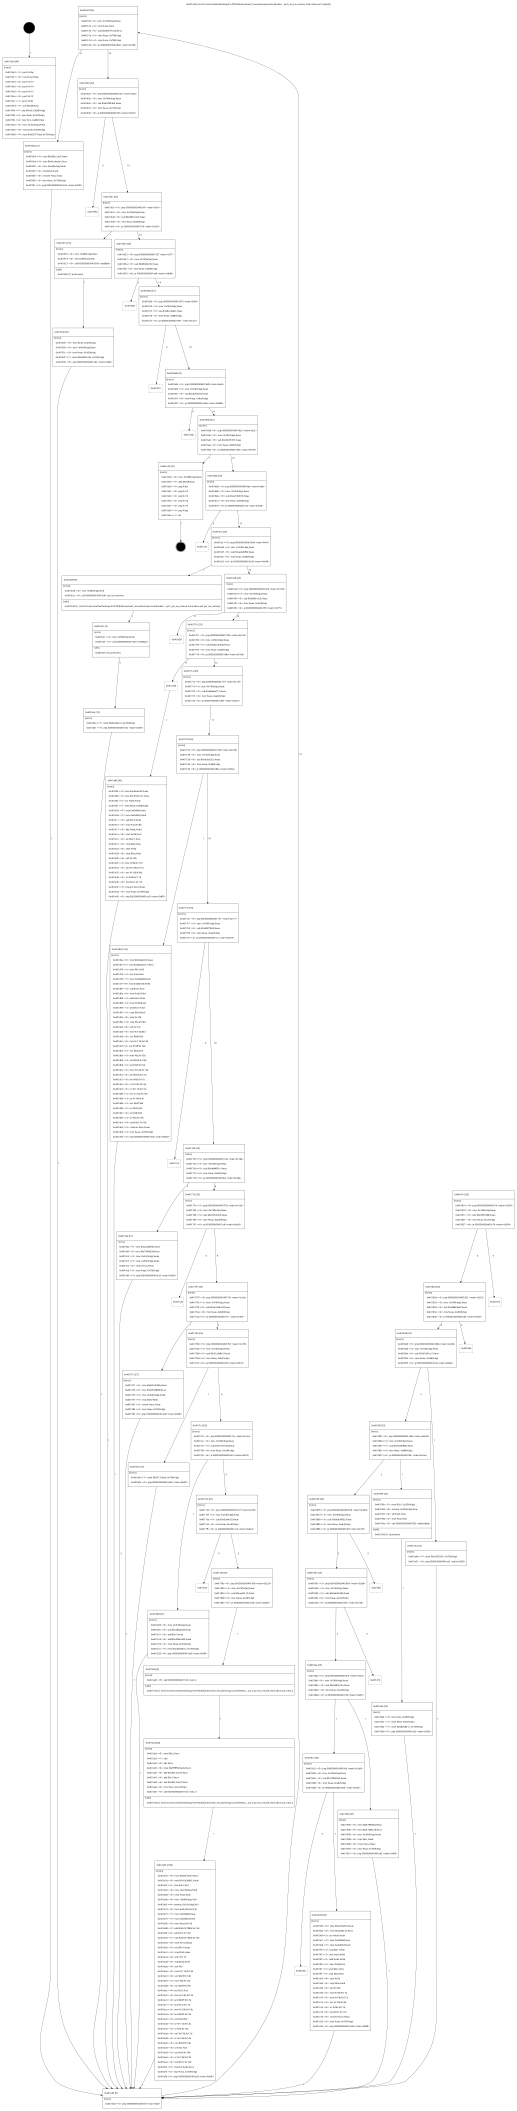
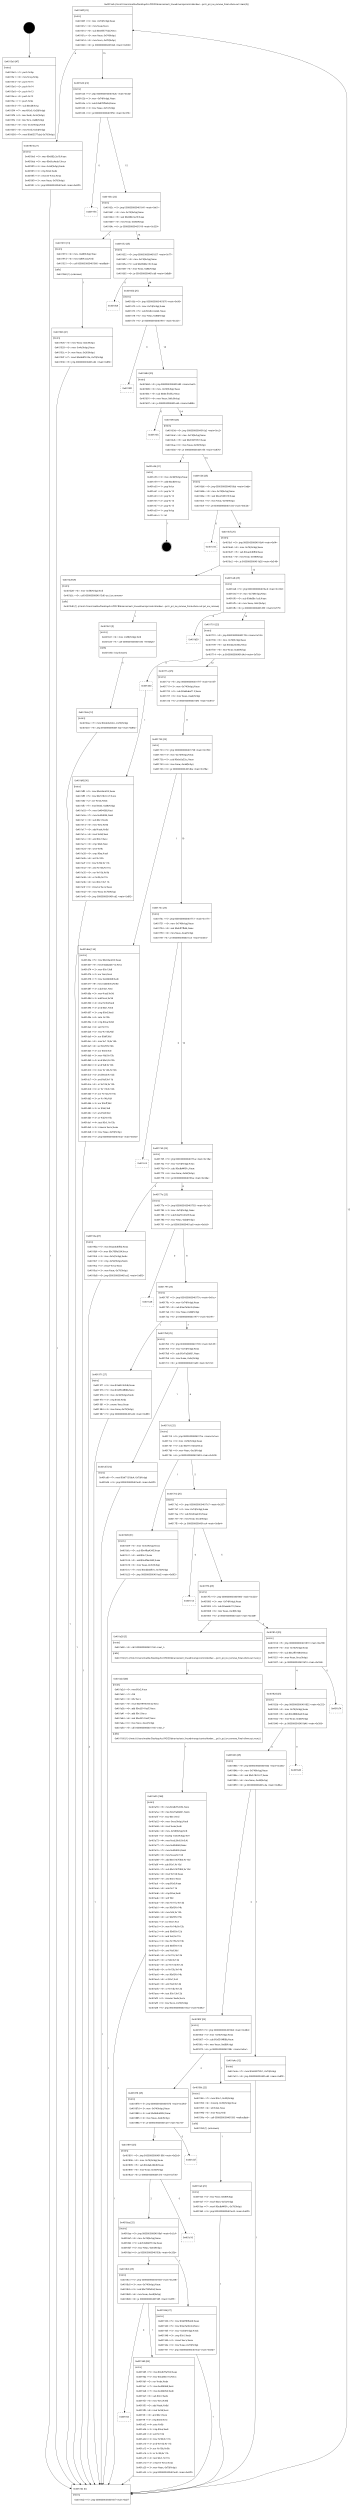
edge "0x4017fb [25]" -> "0x401814 [25]": added, label "4"
